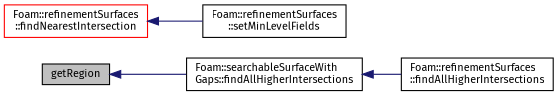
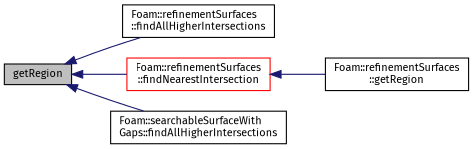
node "Foam::refinementSurfaces ::setMinLevelFields": label "Foam::refinementSurfaces ::setMinLevelFields" -> "Foam::refinementSurfaces ::getRegion"
edge "Foam::refinementSurfaces ::findNearestIntersection" -> "getRegion": added
edge "Foam::refinementSurfaces ::findAllHigherIntersections" -> "Foam::searchableSurfaceWith Gaps::findAllHigherIntersections": now "Foam::refinementSurfaces ::findAllHigherIntersections" -> "getRegion"
